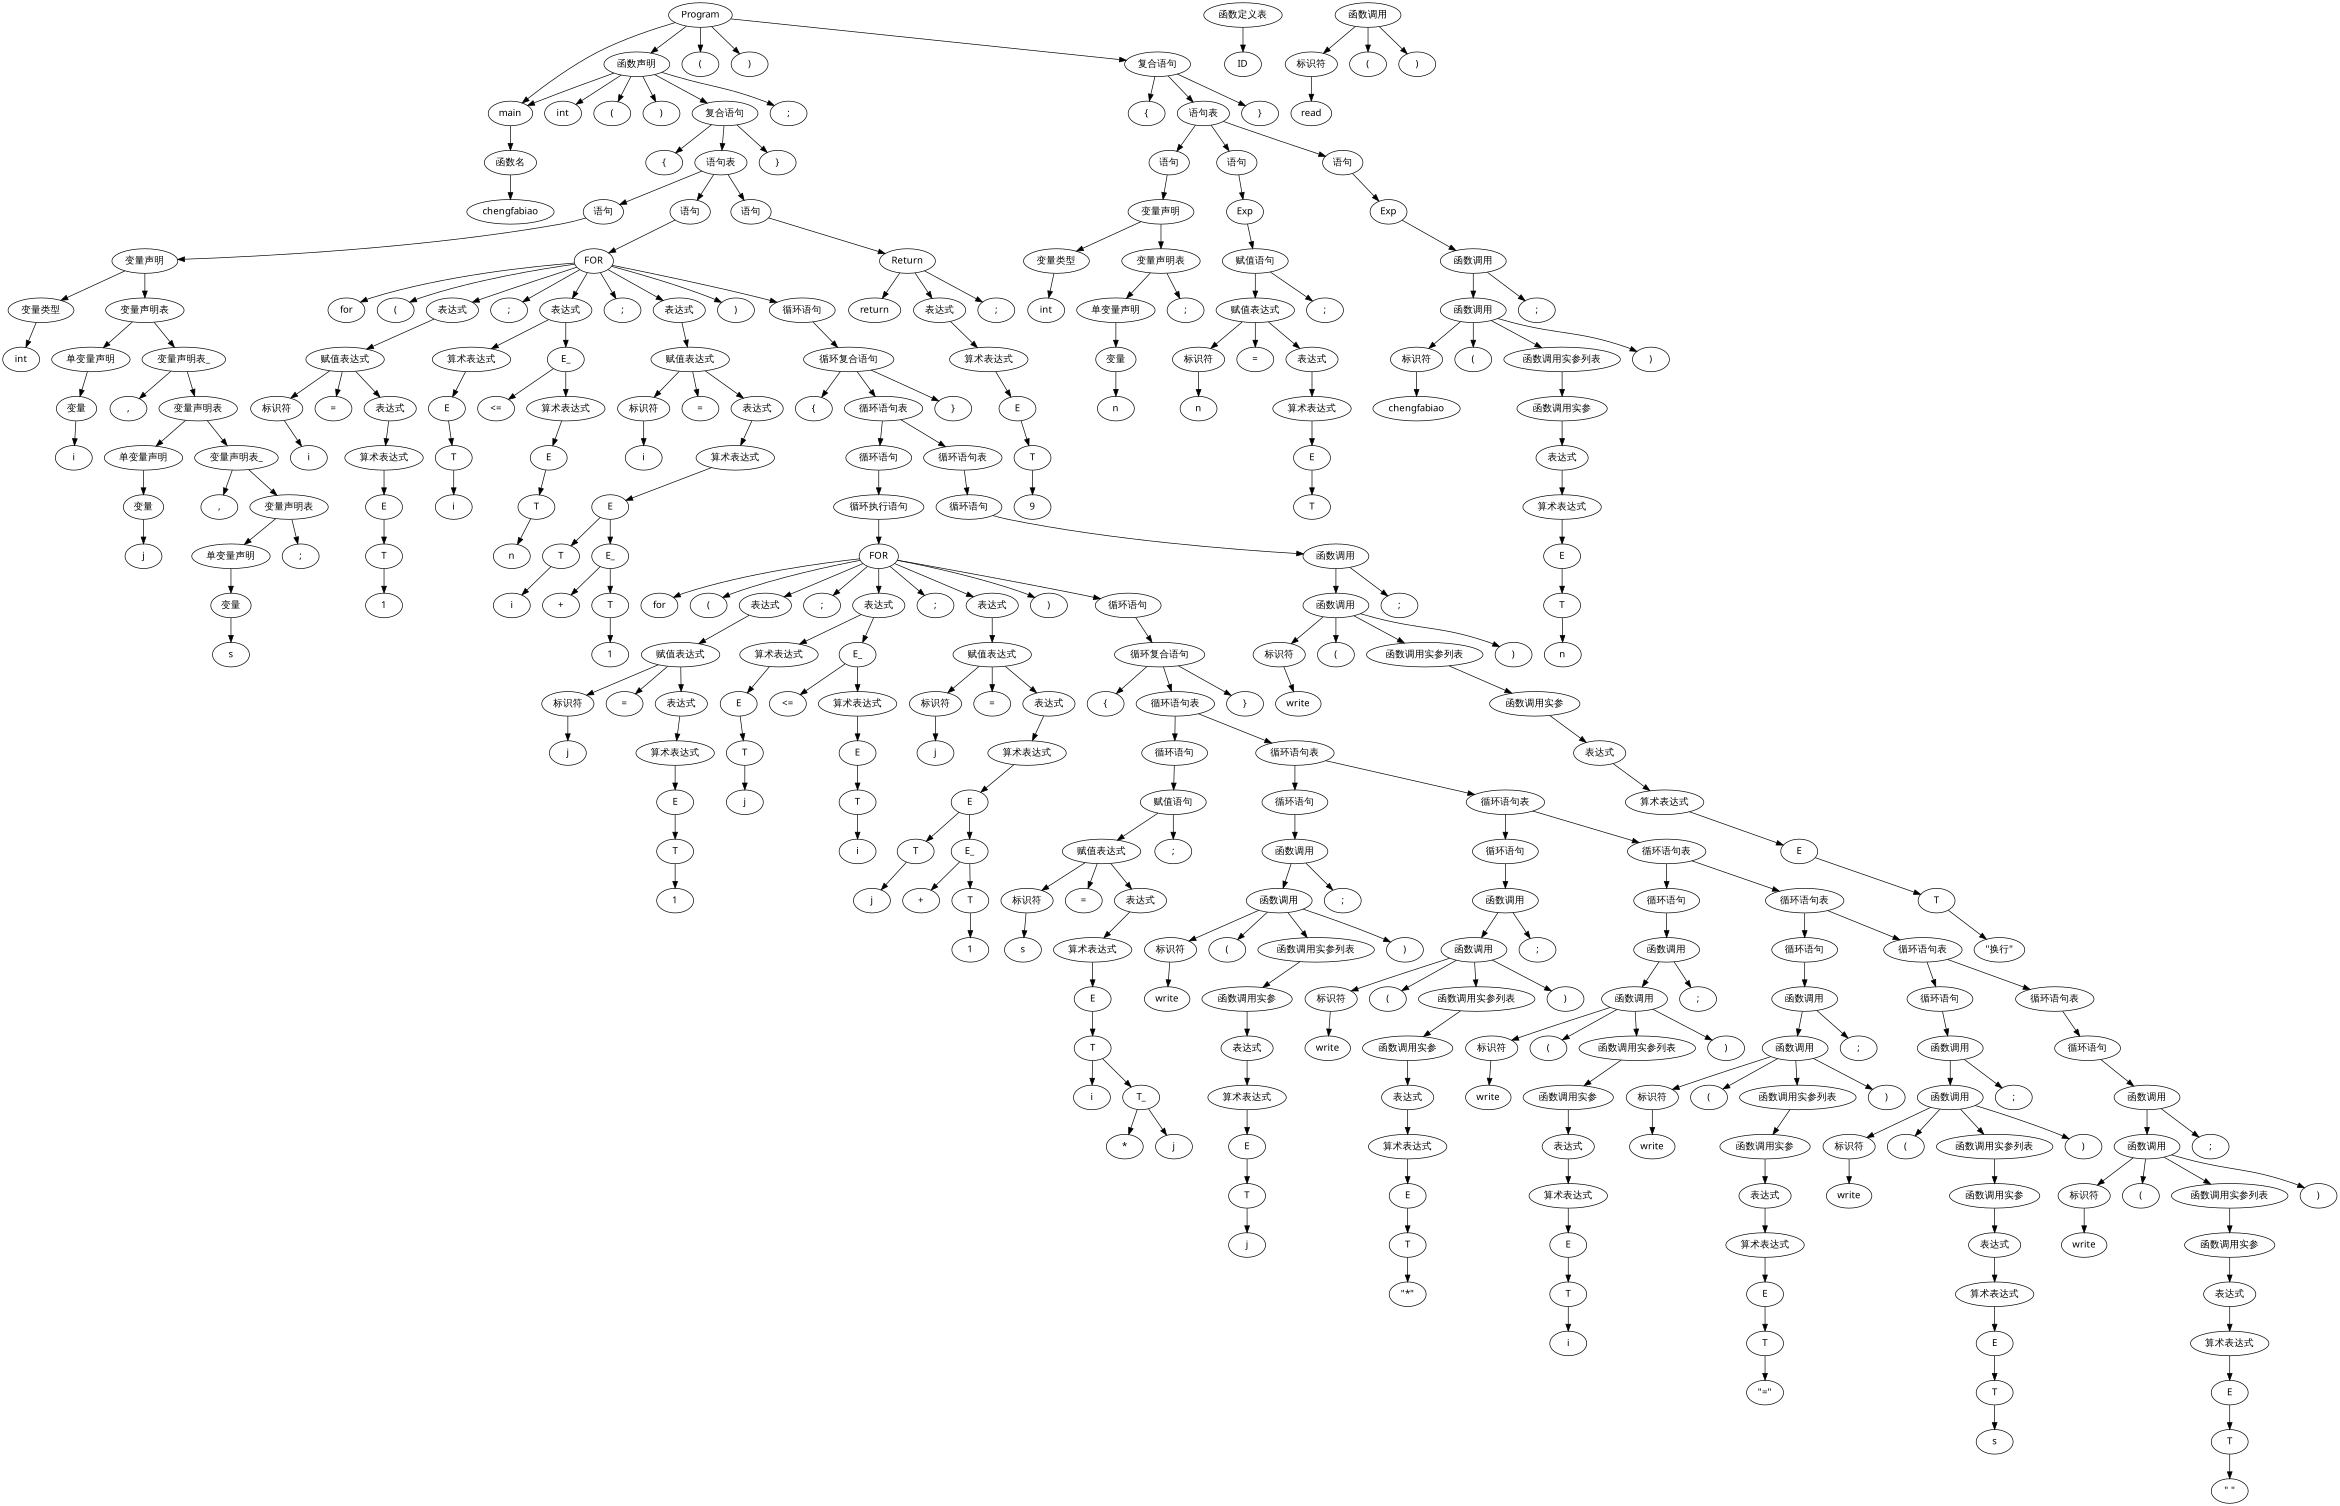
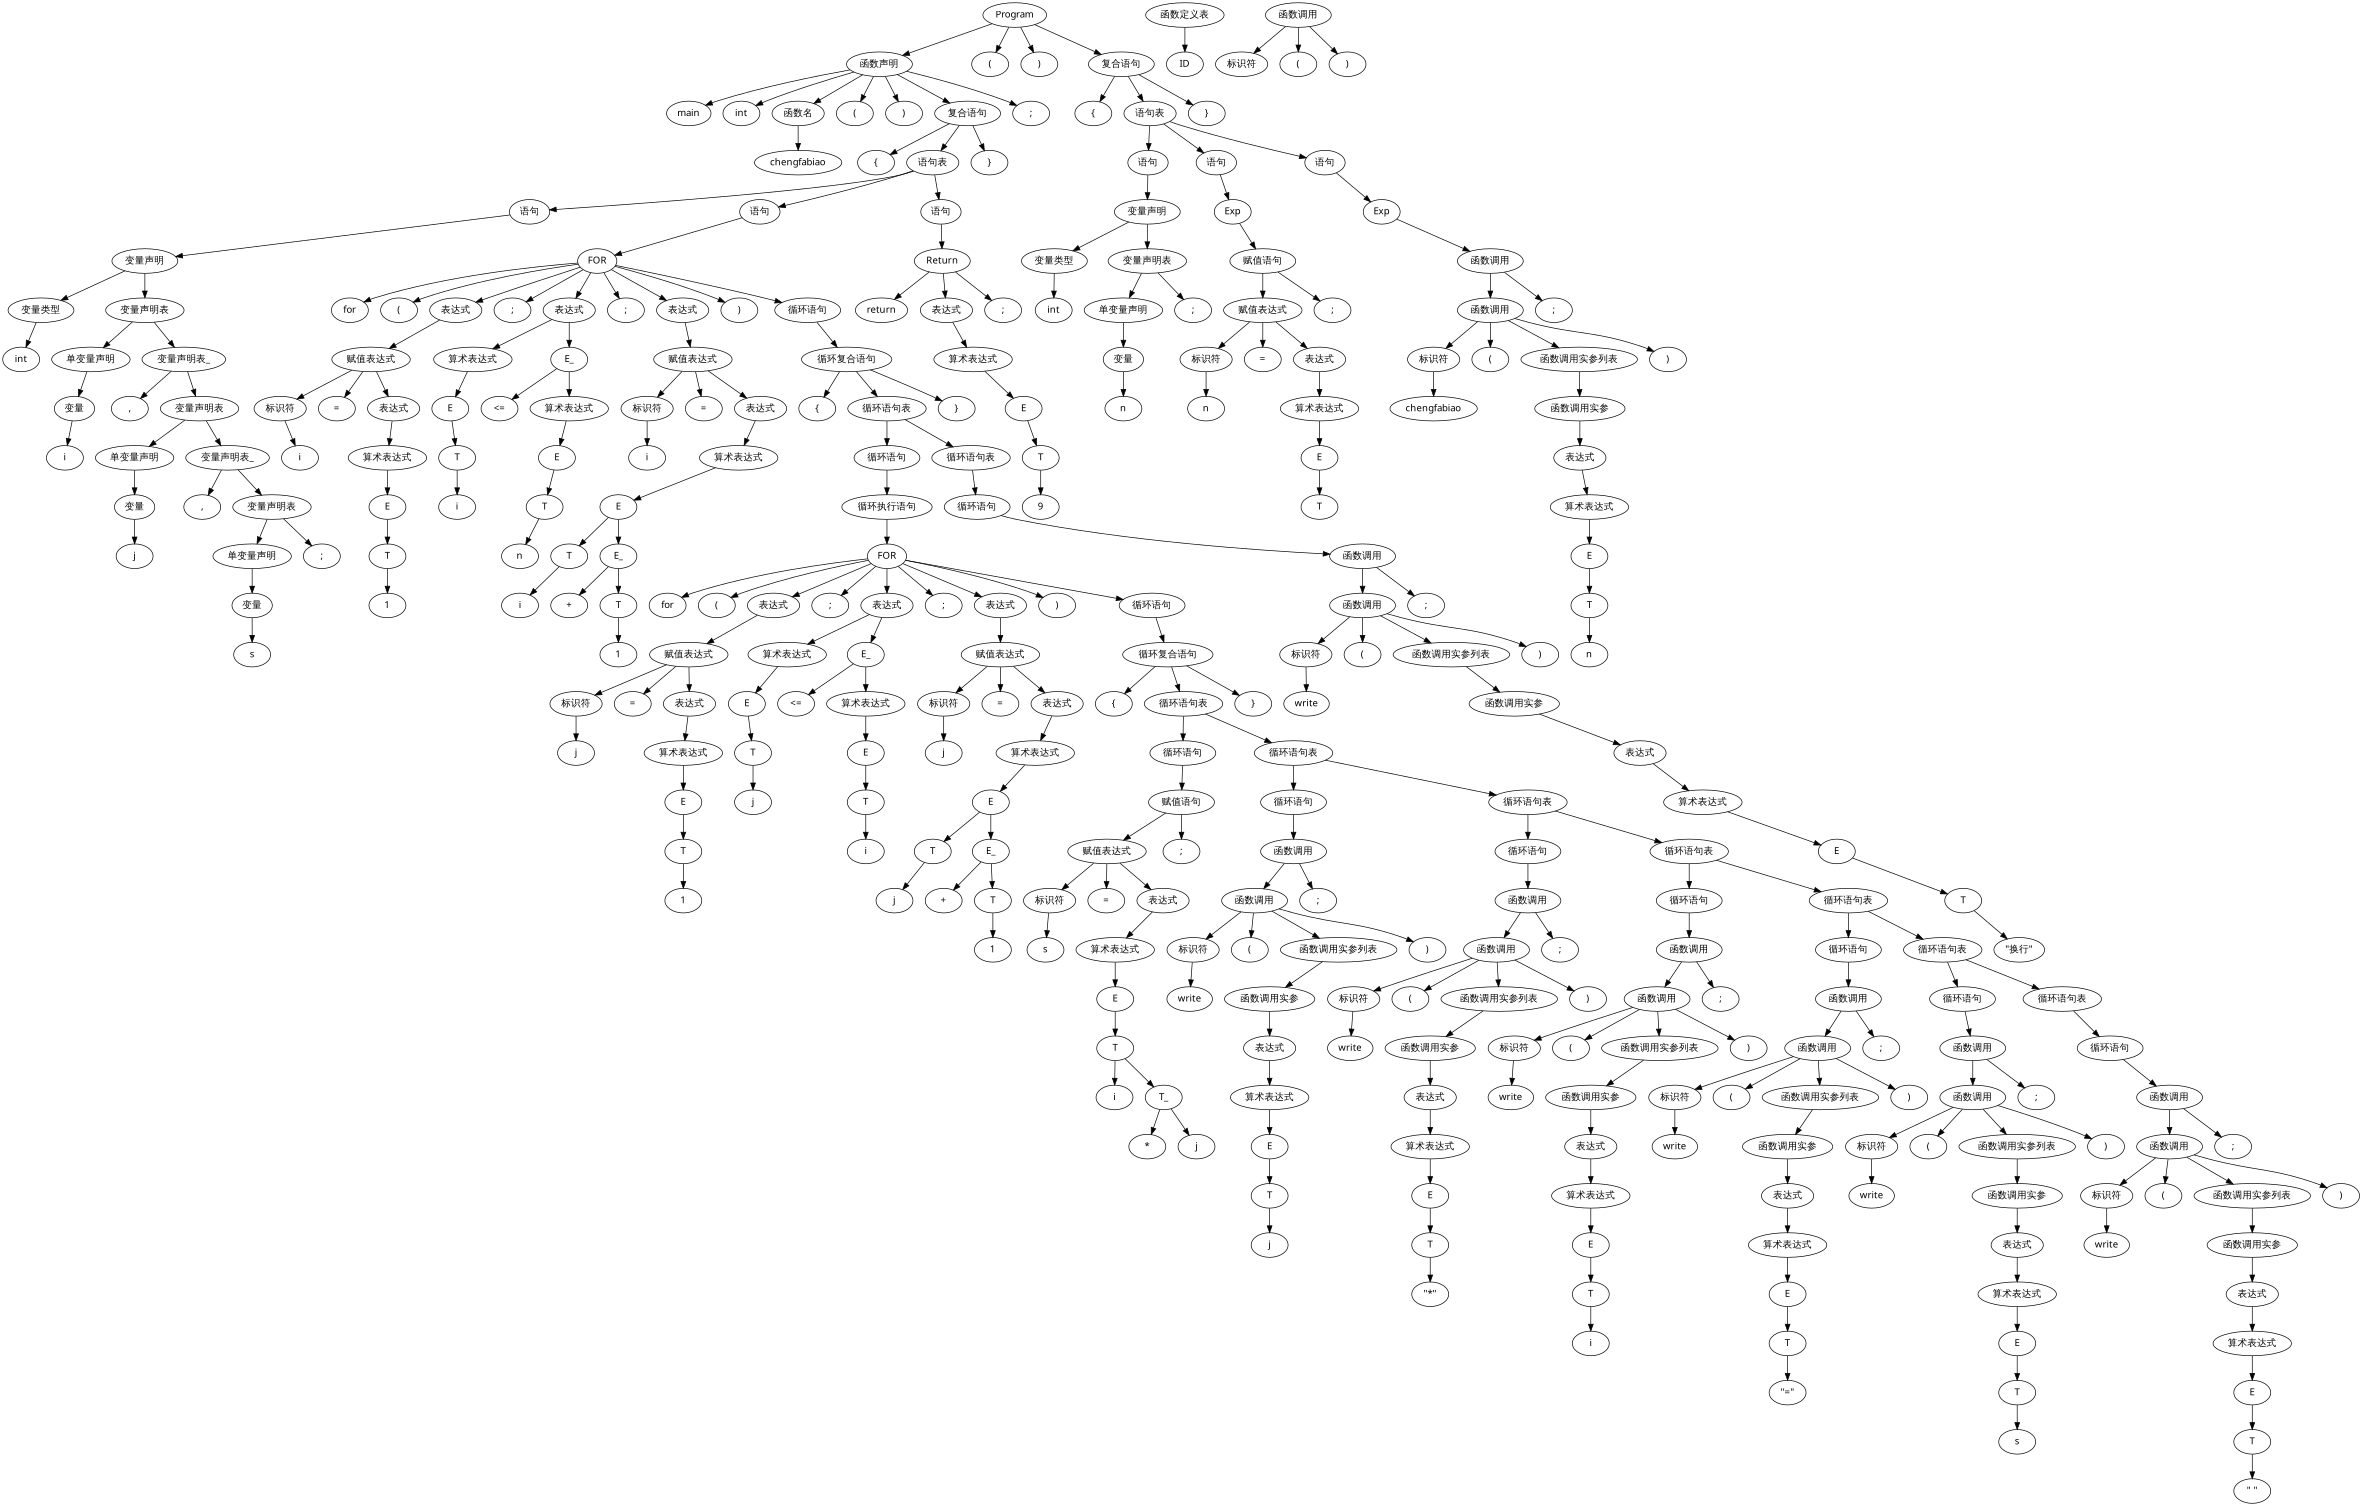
edge "Program" -> "main": removed
node "read": removed
edge "main" -> "函数名": now "函数声明" -> "函数名"
